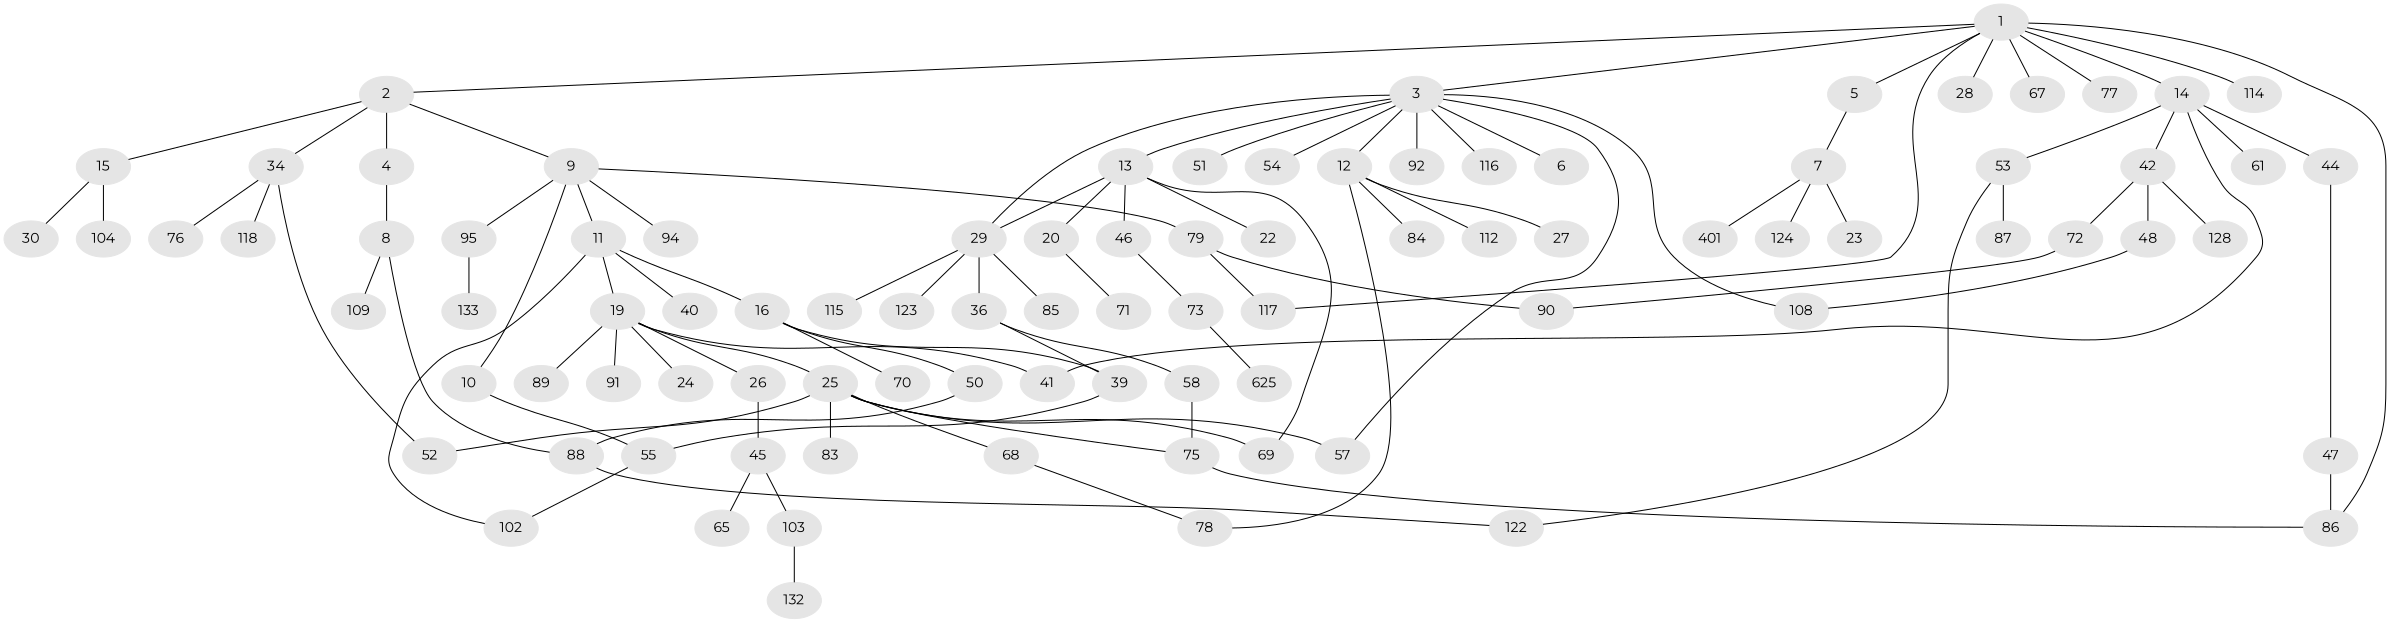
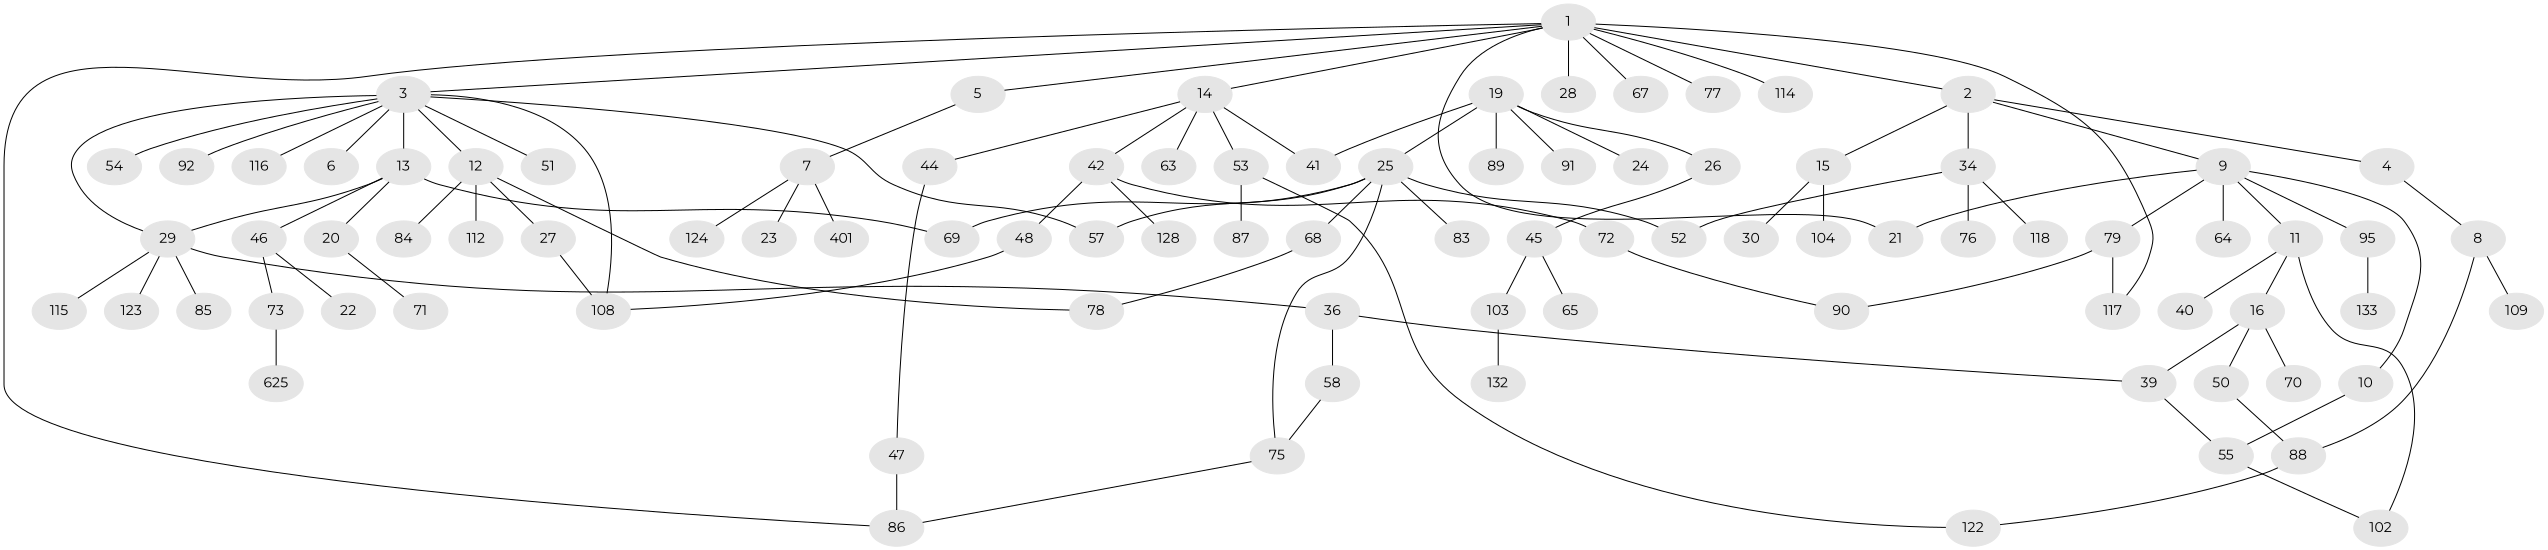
node "61": label "61" -> "63"
edge "13" -- "22": now "46" -- "22"
node "94": label "94" -> "64"
node "21": added
edge "27" -- "108": added
edge "11" -- "19": removed
